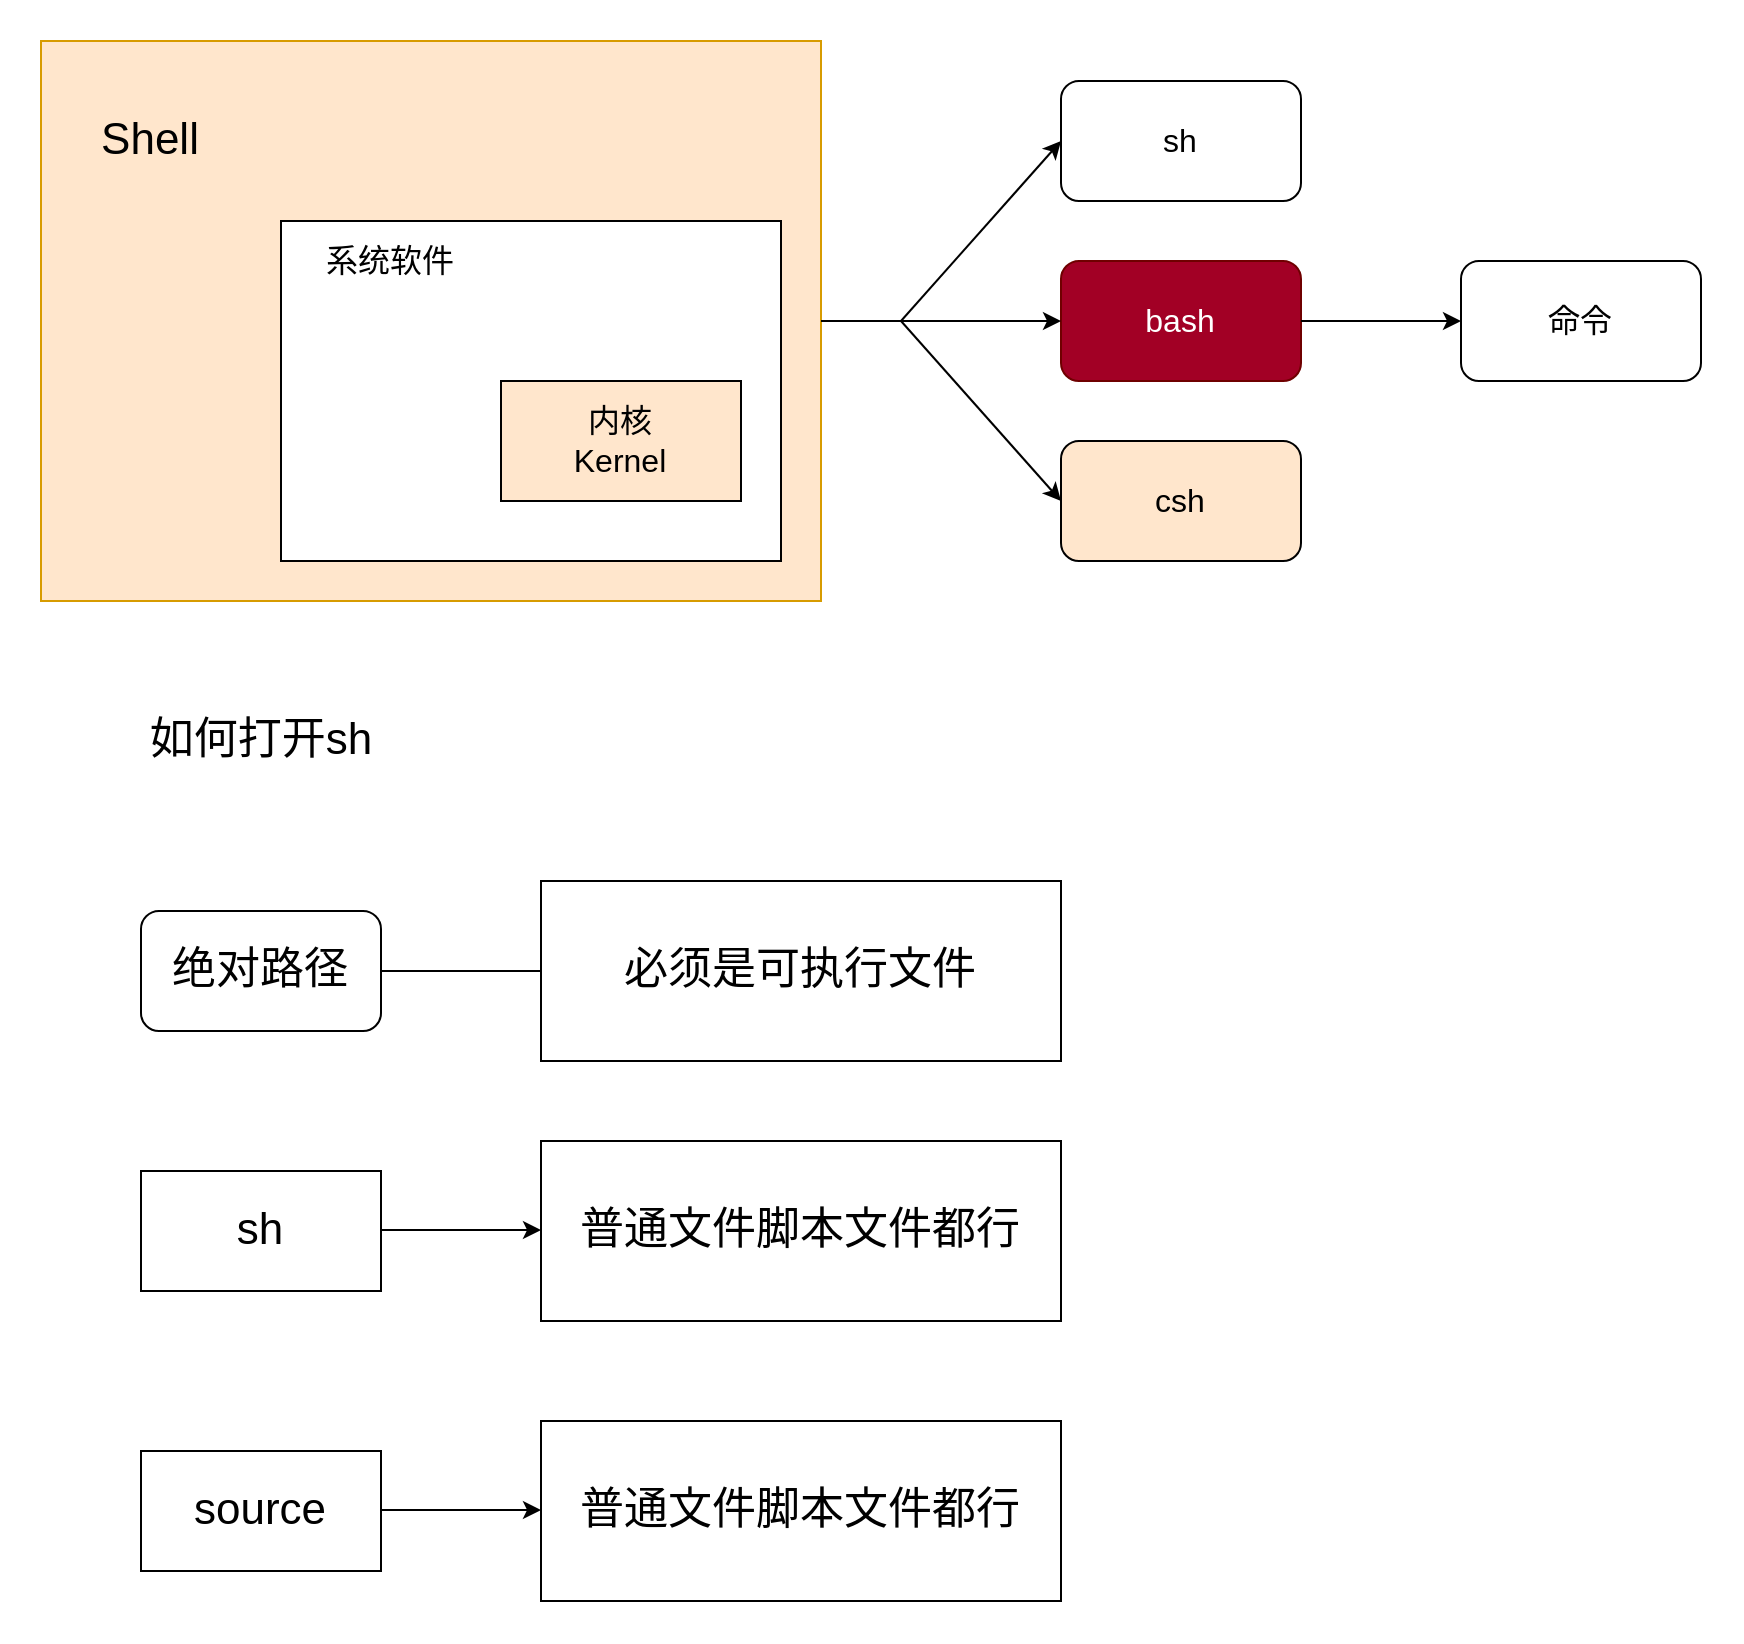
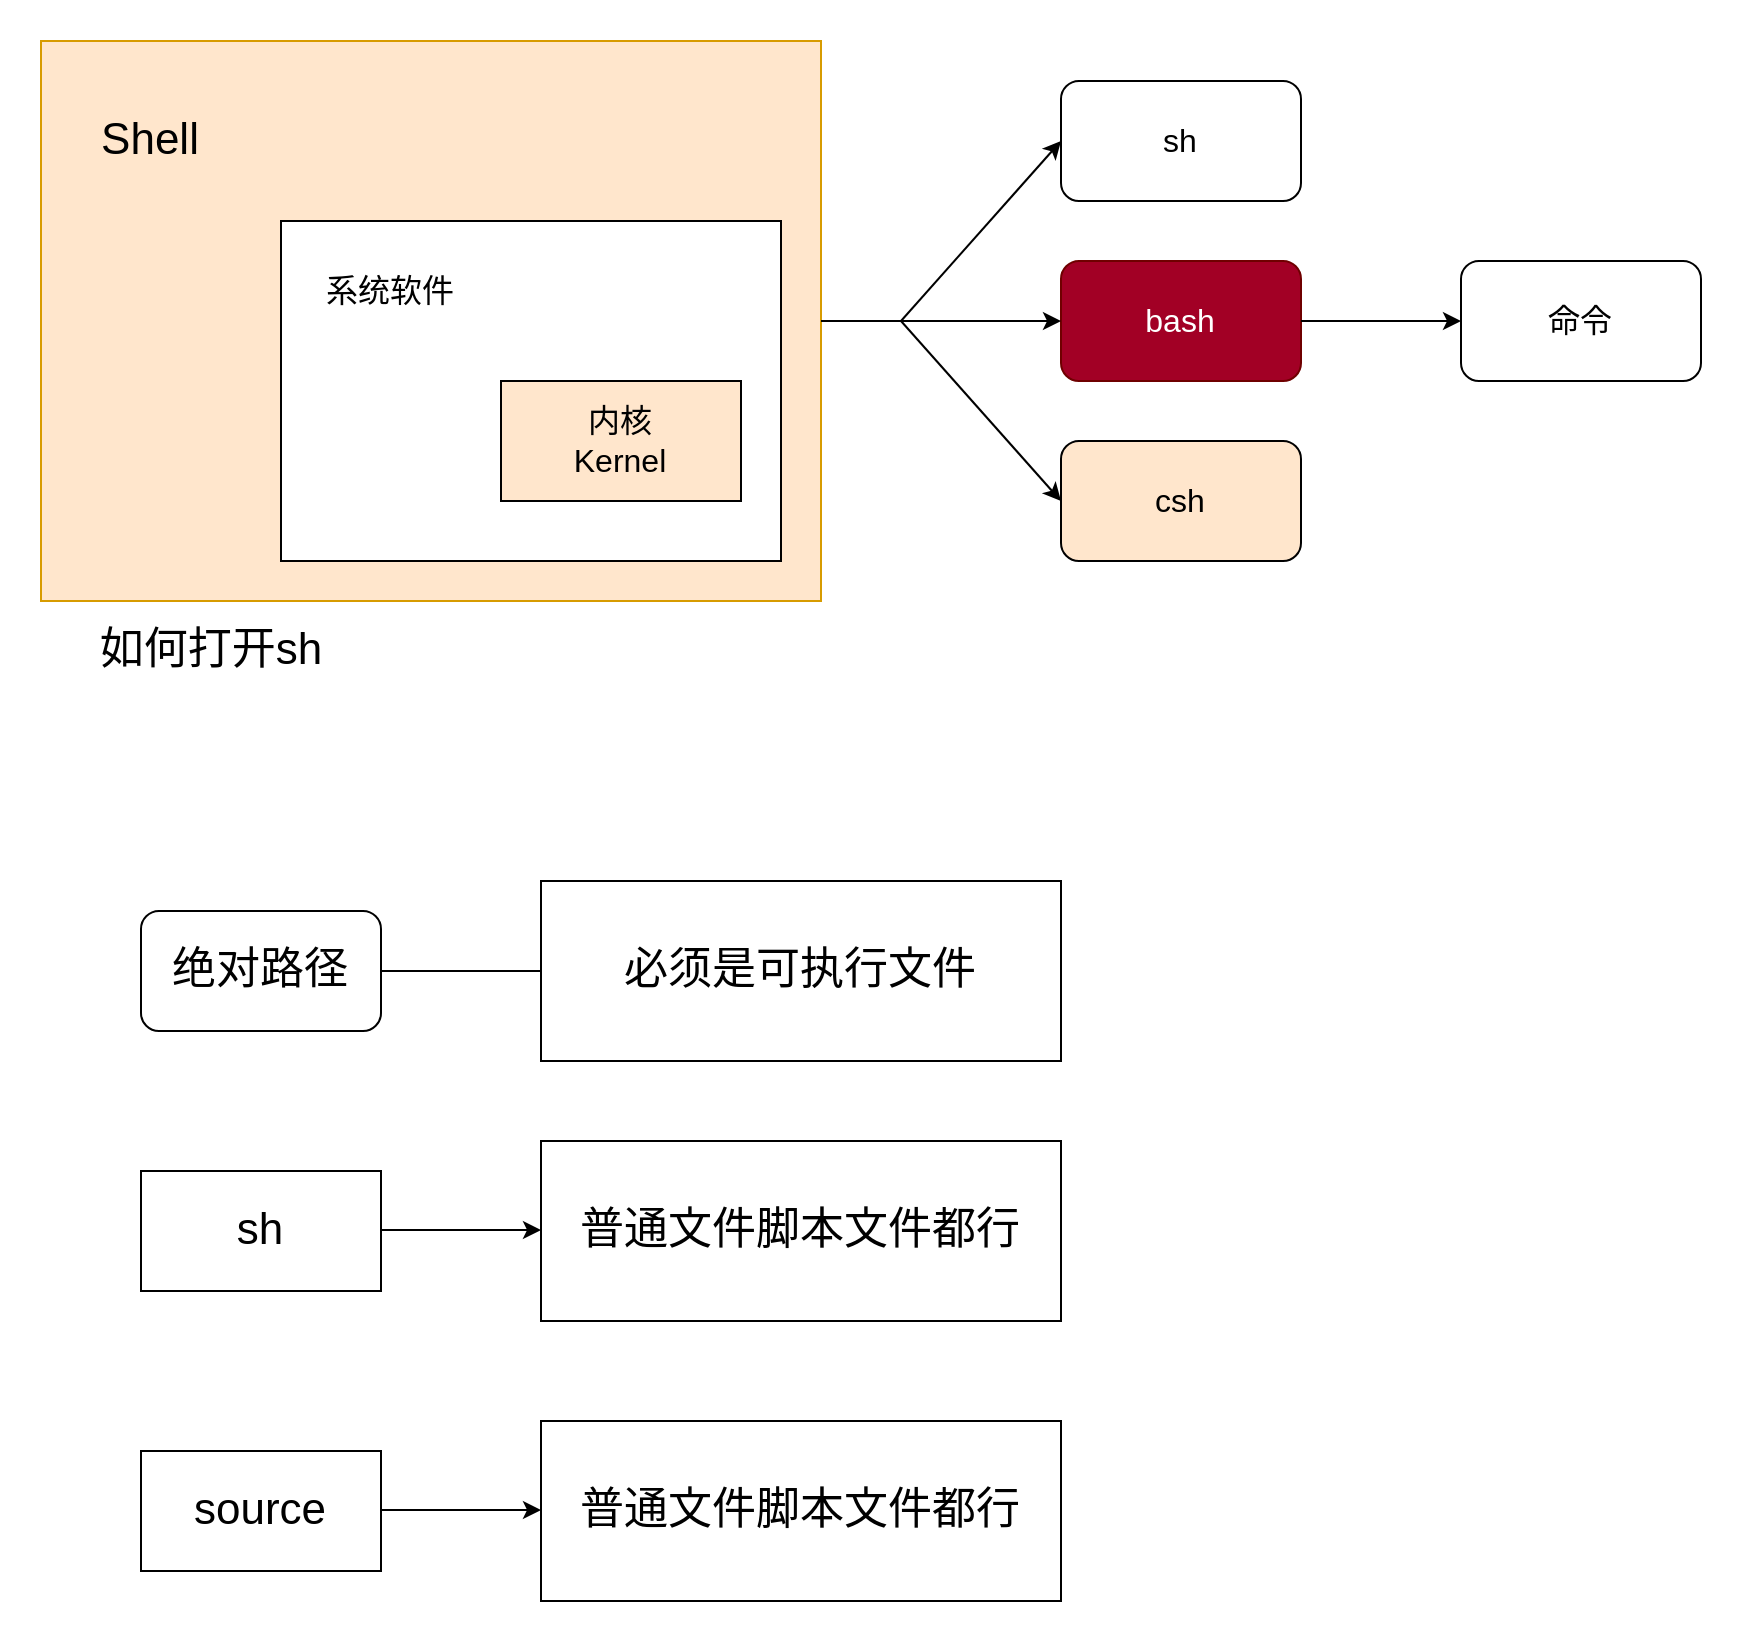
node "系统软件": moved (391, 261) -> (391, 291)
node "如何打开sh": moved (261, 741) -> (211, 651)
